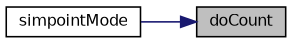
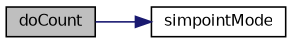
edge "simpointMode" -> "doCount": reversed
